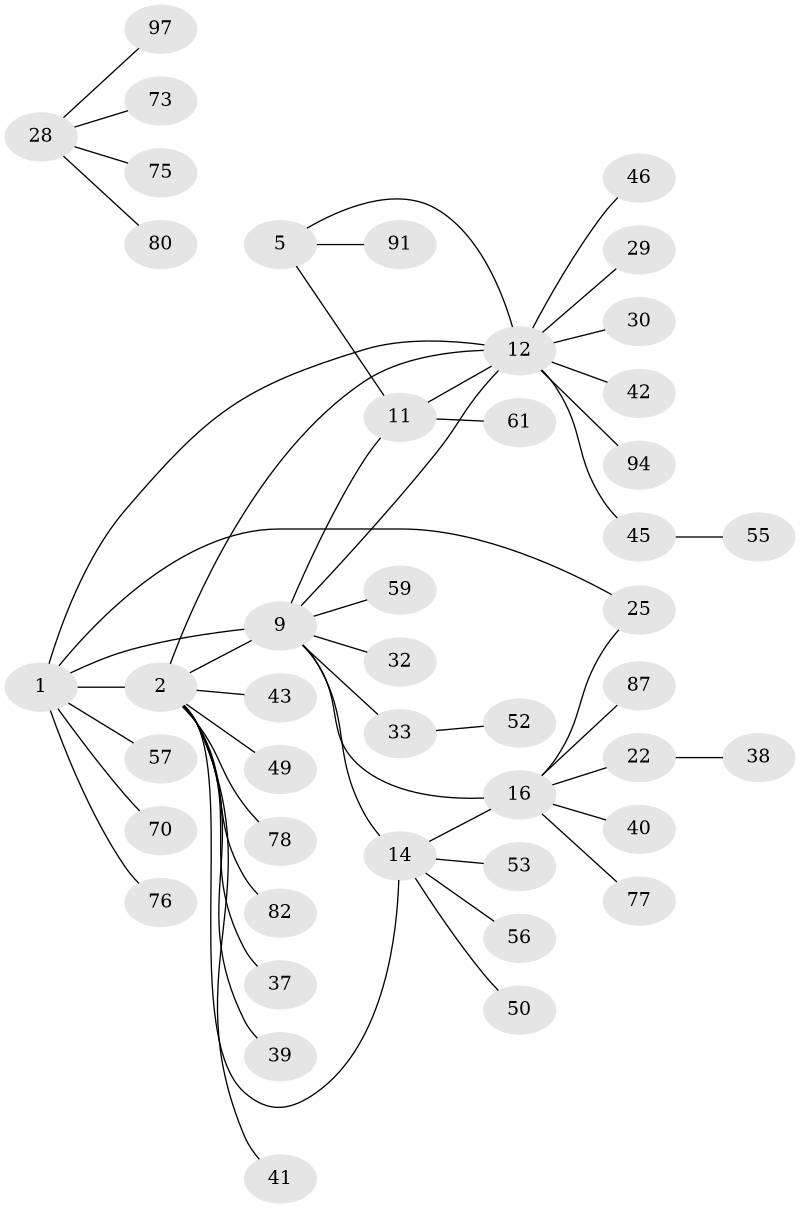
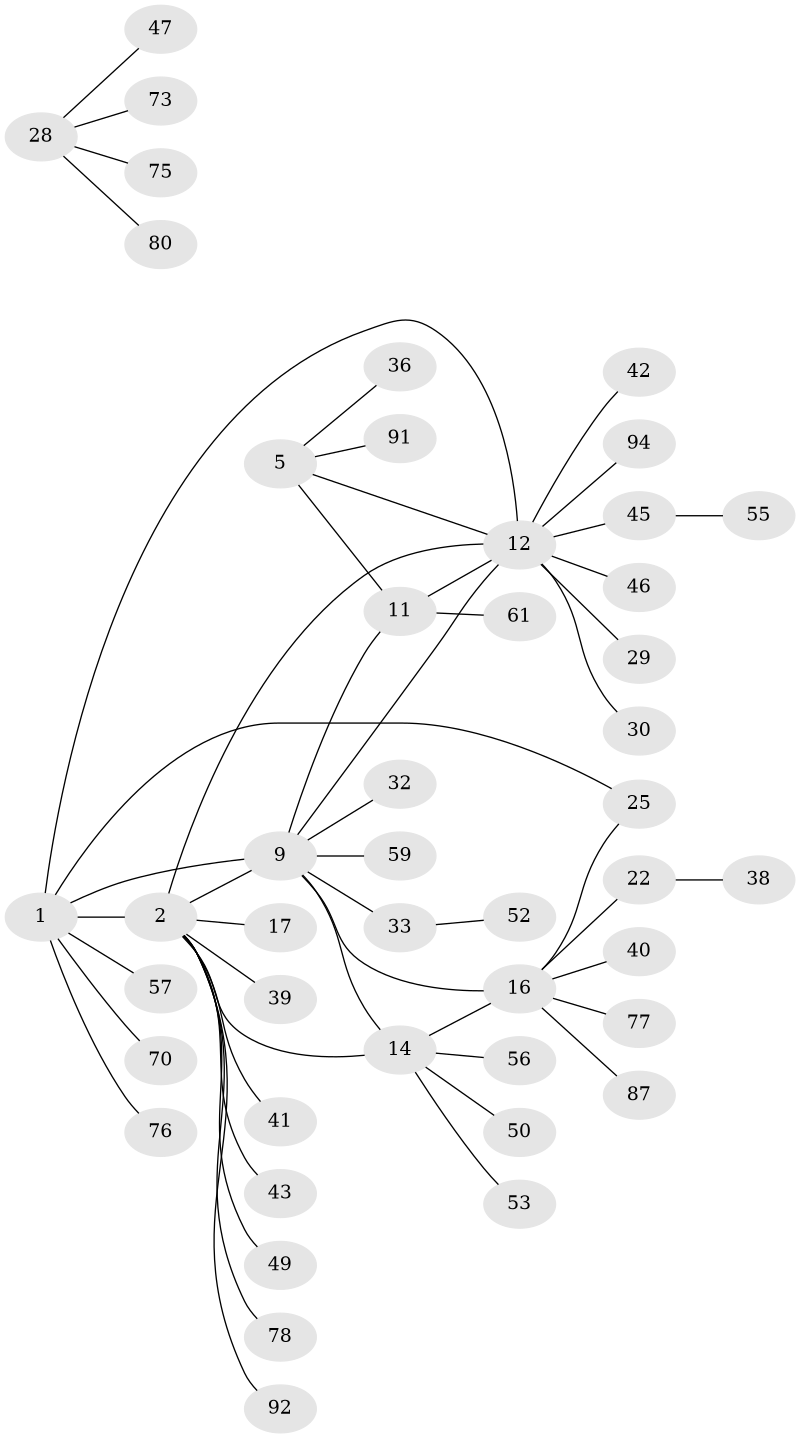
node "97": label "97" -> "47"
node "36": added
node "82": label "82" -> "92"
node "37": label "37" -> "17"
